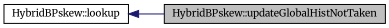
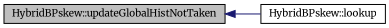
edge "HybridBPskew::updateGlobalHistNotTaken" -> "HybridBPskew::lookup": reversed
